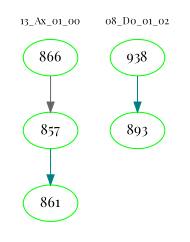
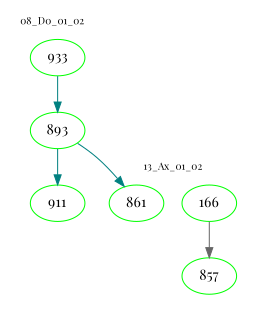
cluster "13_Ax_01_00": label "13_Ax_01_00" -> "13_Ax_01_02"
node "866": label "866" -> "166"
node "938": label "938" -> "933"
edge "857" -> "861": now "893" -> "861"
node "911": added
